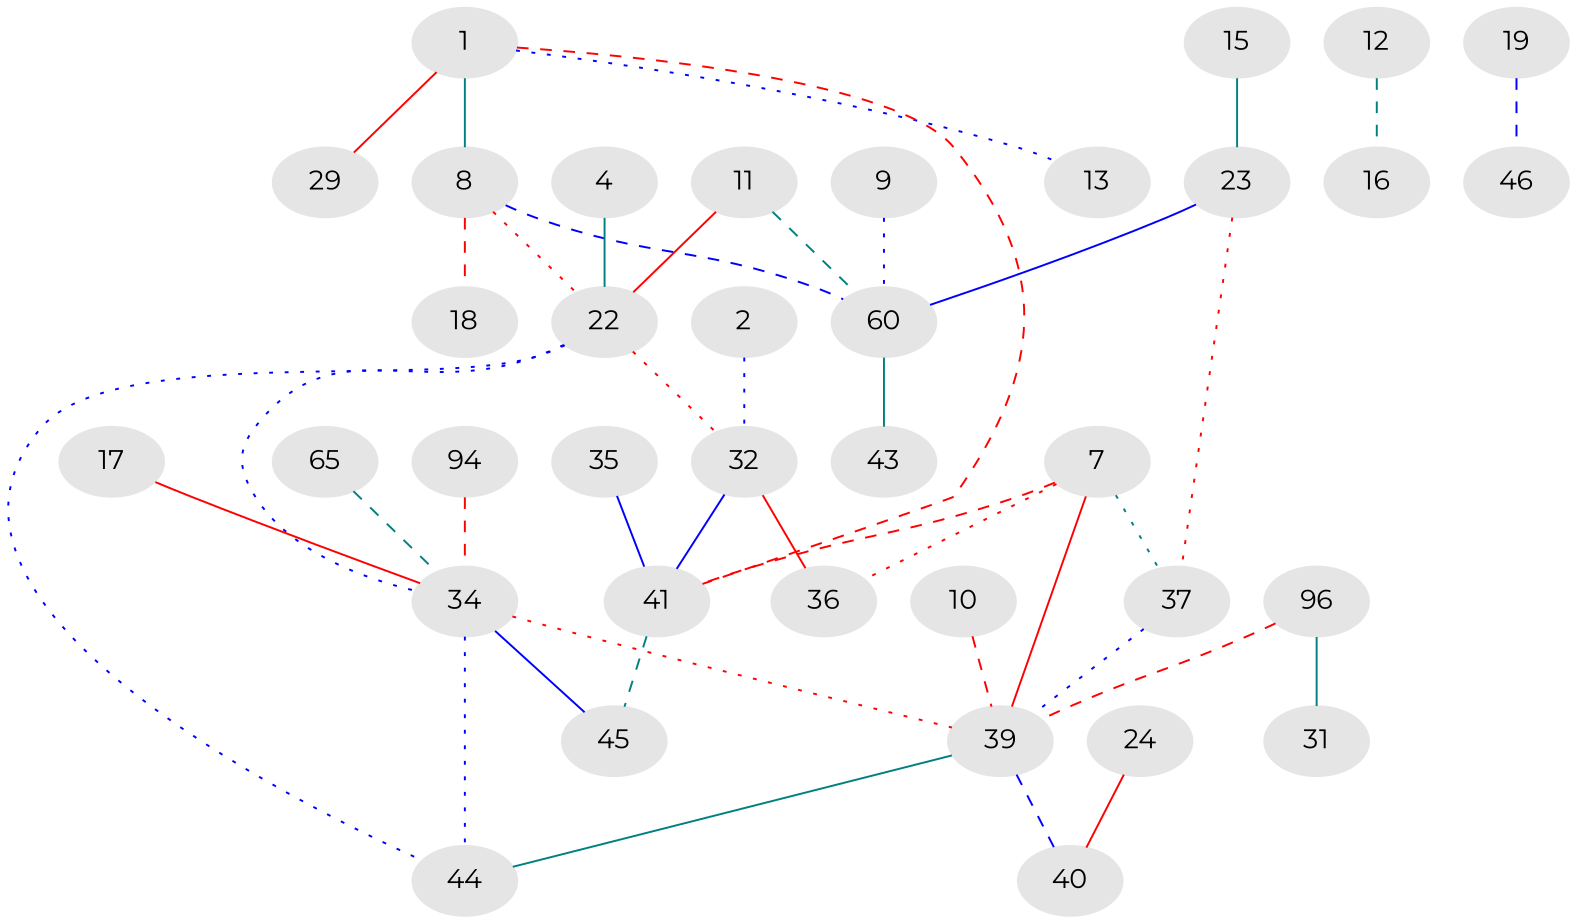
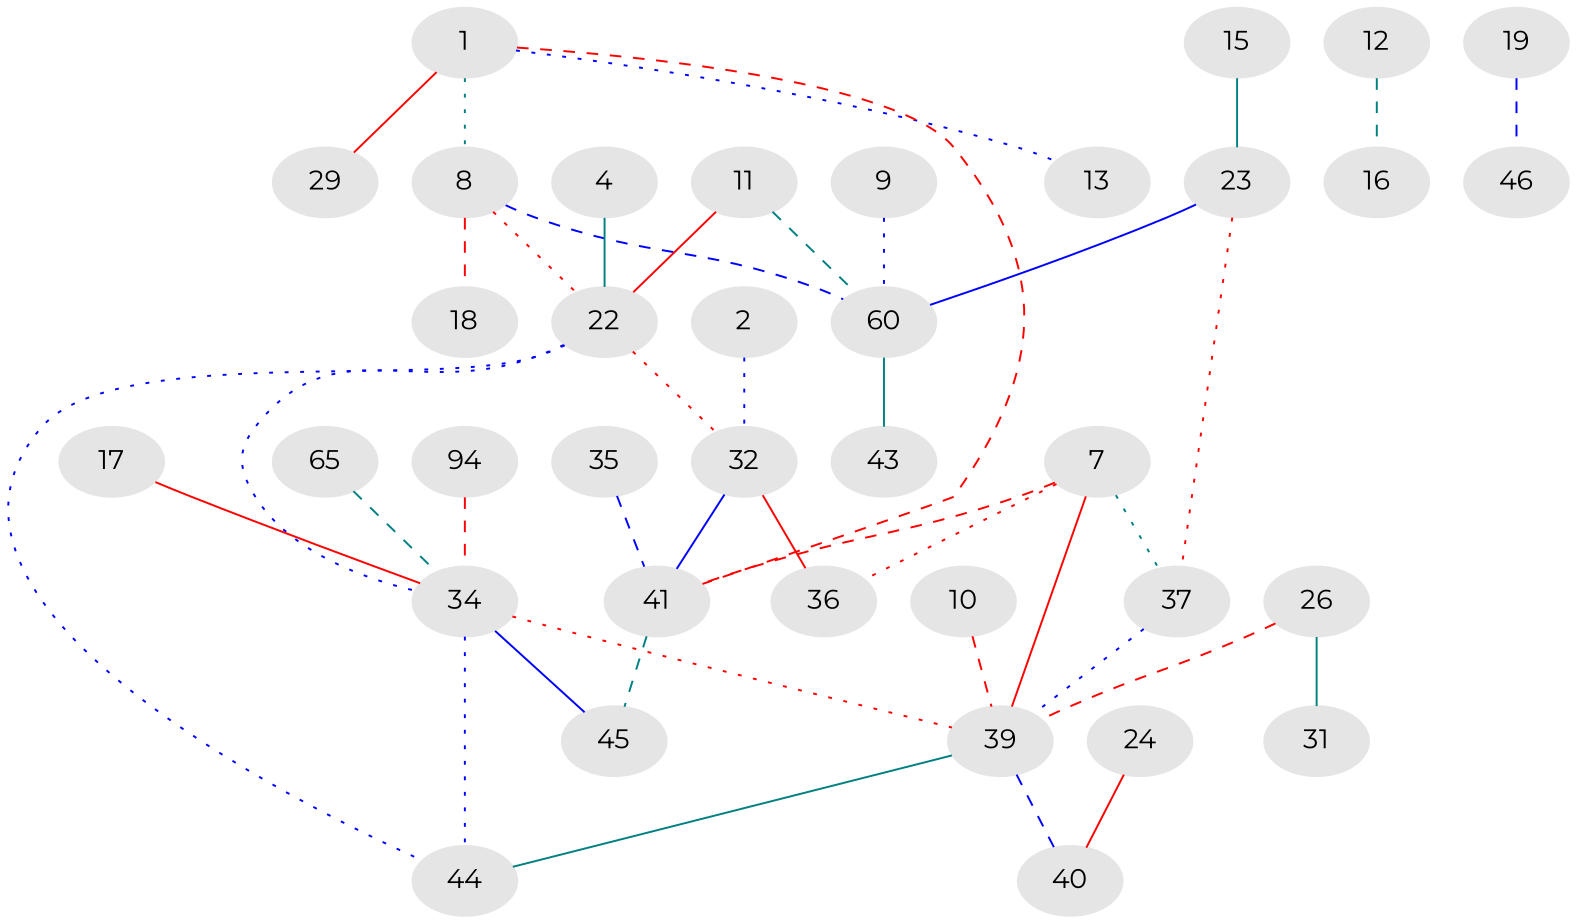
edge "1" -- "8": style solid -> dotted
edge "35" -- "41": style solid -> dashed
node "96": label "96" -> "26"
